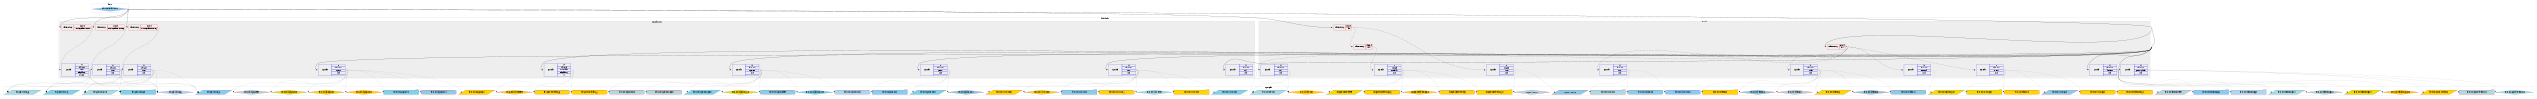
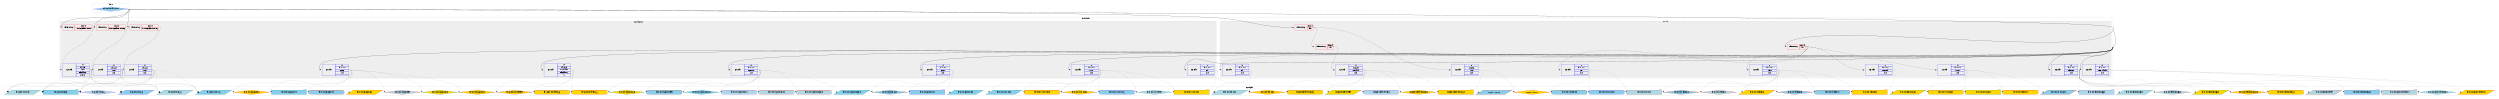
node "dev-python/numpy-1.13.3": shape parallelogram -> cylinder
node "dev-python/numpy-1.12.1": removed
node "dev-python/numpy-1.10.4": fillcolor gold -> skyblue
node "x11-base/xorg-server-1.19.5": fillcolor gold -> lightblue
node "x11-apps/xhost-1.0.7": fillcolor lightblue -> gold
